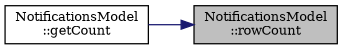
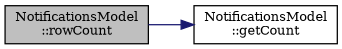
edge "NotificationsModel ::getCount" -> "NotificationsModel ::rowCount": reversed
